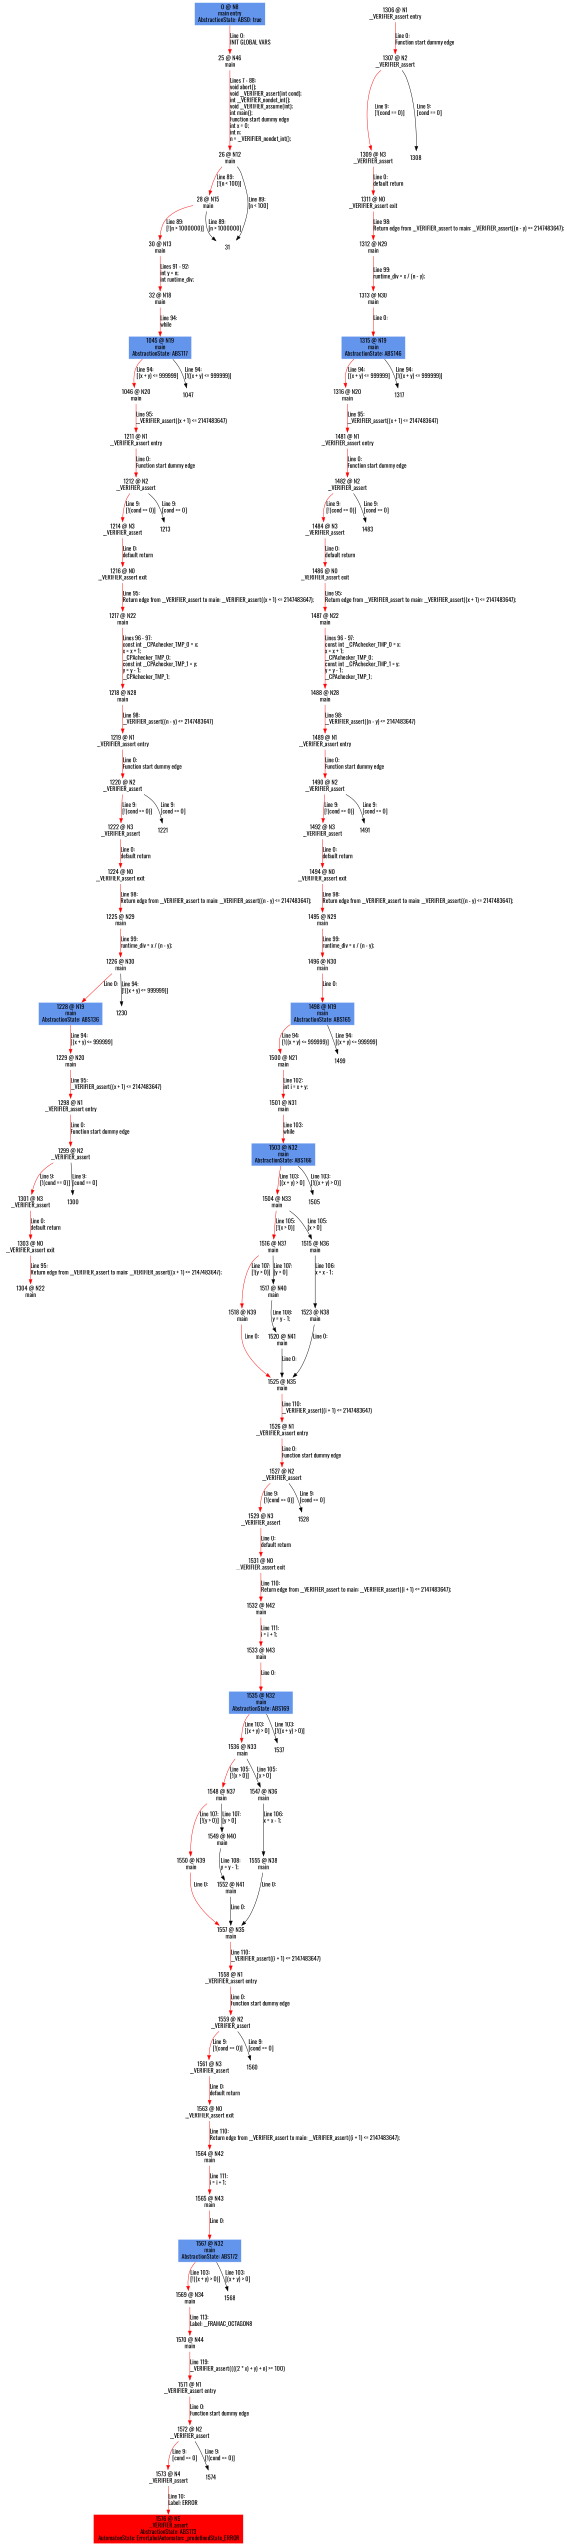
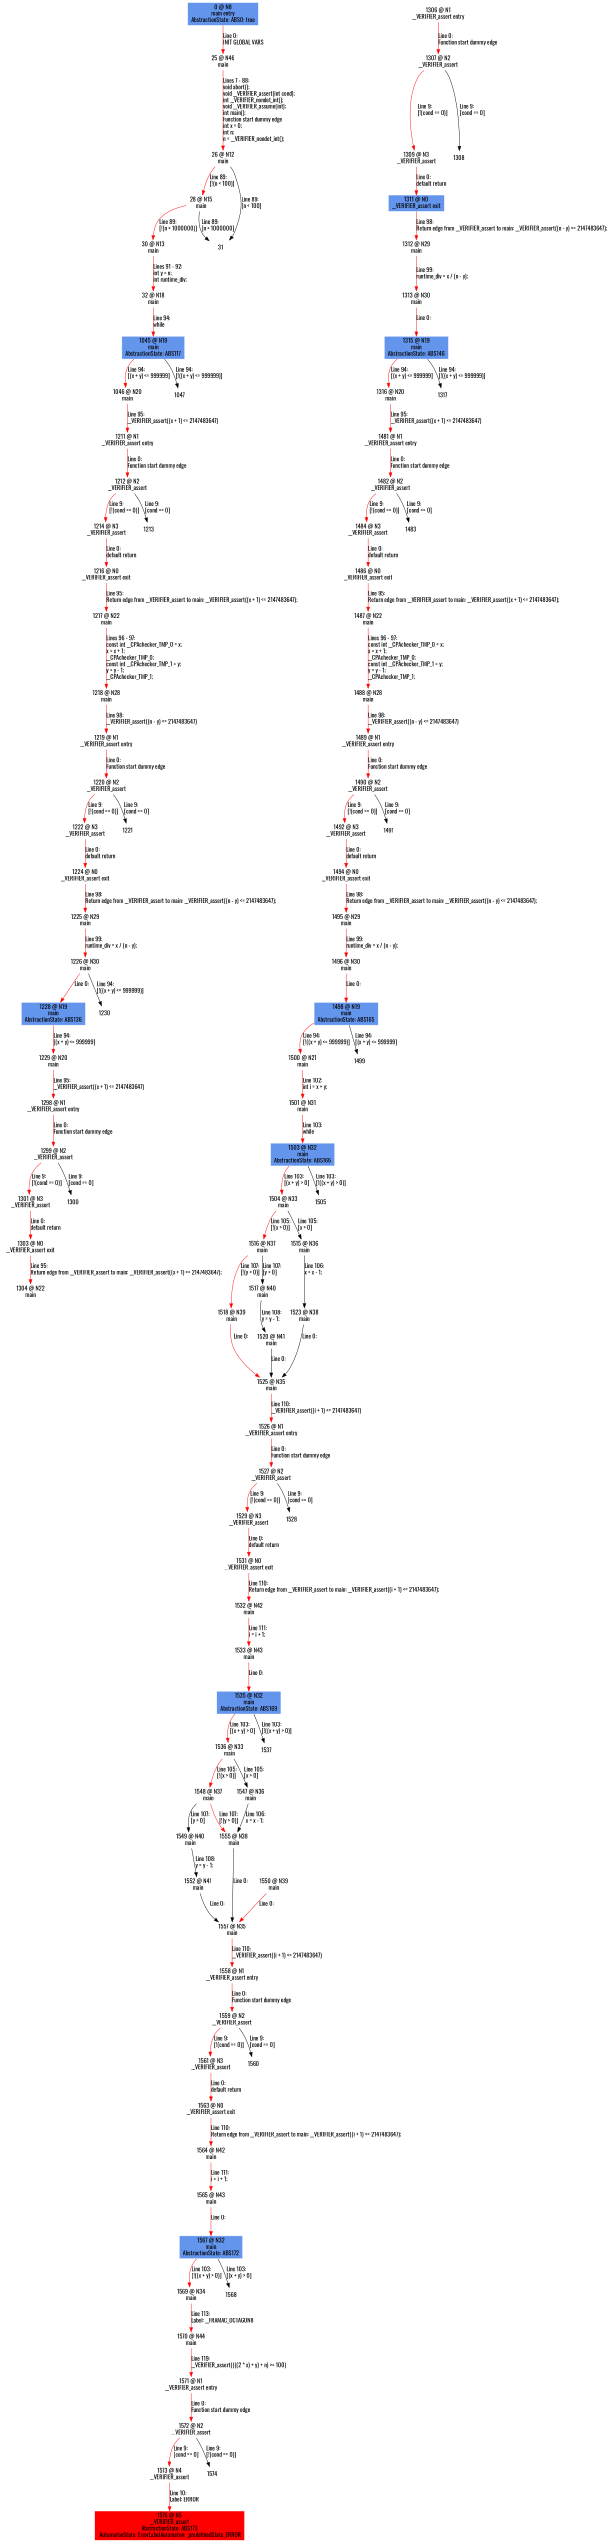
node "1311 @ N0 __VERIFIER_assert exit": fillcolor white -> cornflowerblue
edge "1548 @ N37 main" -> "1550 @ N39 main": now "1548 @ N37 main" -> "1555 @ N38 main"
